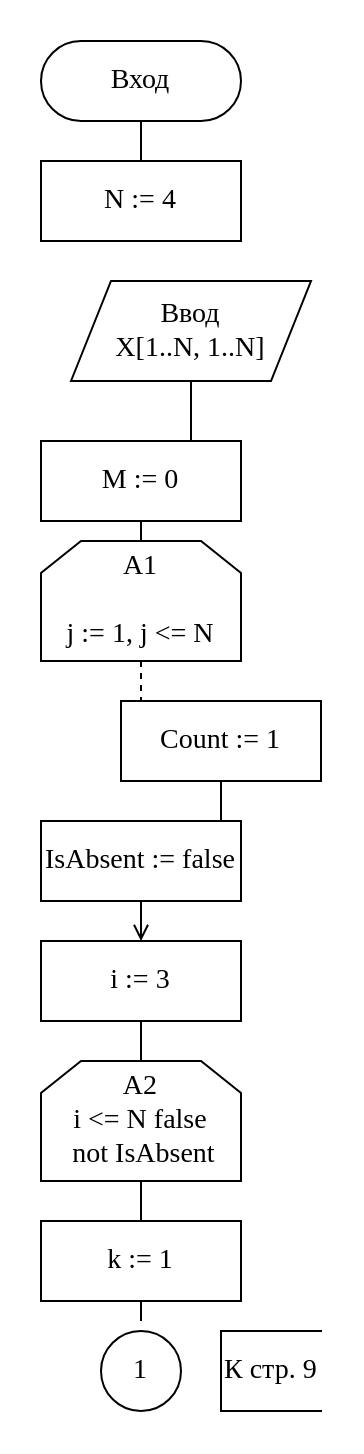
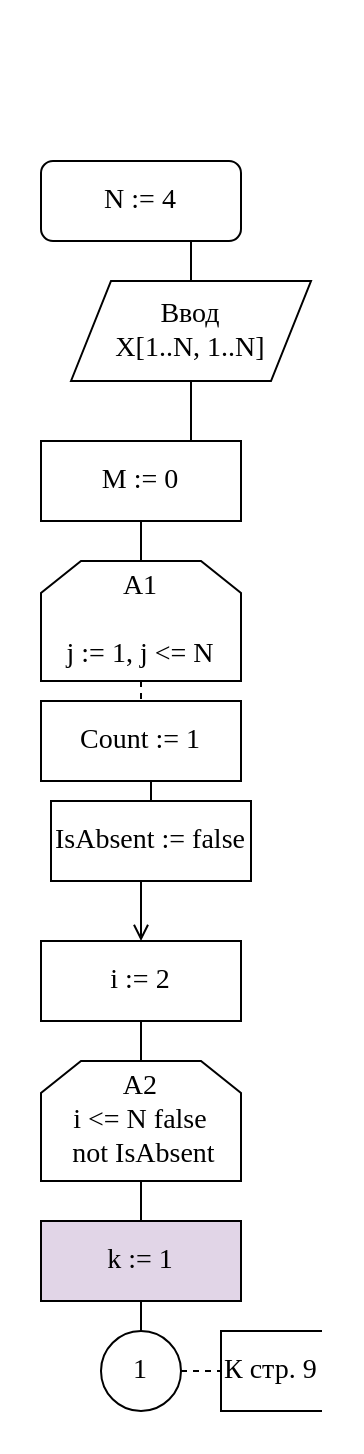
node "Вход": removed
edge "Вход" -- "N := 4": removed
node "N := 4": shape rectangle -> rounded rectangle
edge "N := 4" -- "Ввод X[1..N, 1..N]": added
node "A1 j := 1, j <= N": moved (141, 601) -> (141, 621)
node "Count := 1": moved (221, 741) -> (141, 741)
node "IsAbsent := false": moved (141, 861) -> (151, 841)
node "i := 3": label "i := 3" -> "i := 2"
edge "A2 i <= N false not IsAbsent" -- "k := 1": now "A2 i <= N false not IsAbsent" -- "1"
node "k := 1": fillcolor #ffffff -> #e1d5e7
edge "1" -- "К стр. 9": added
